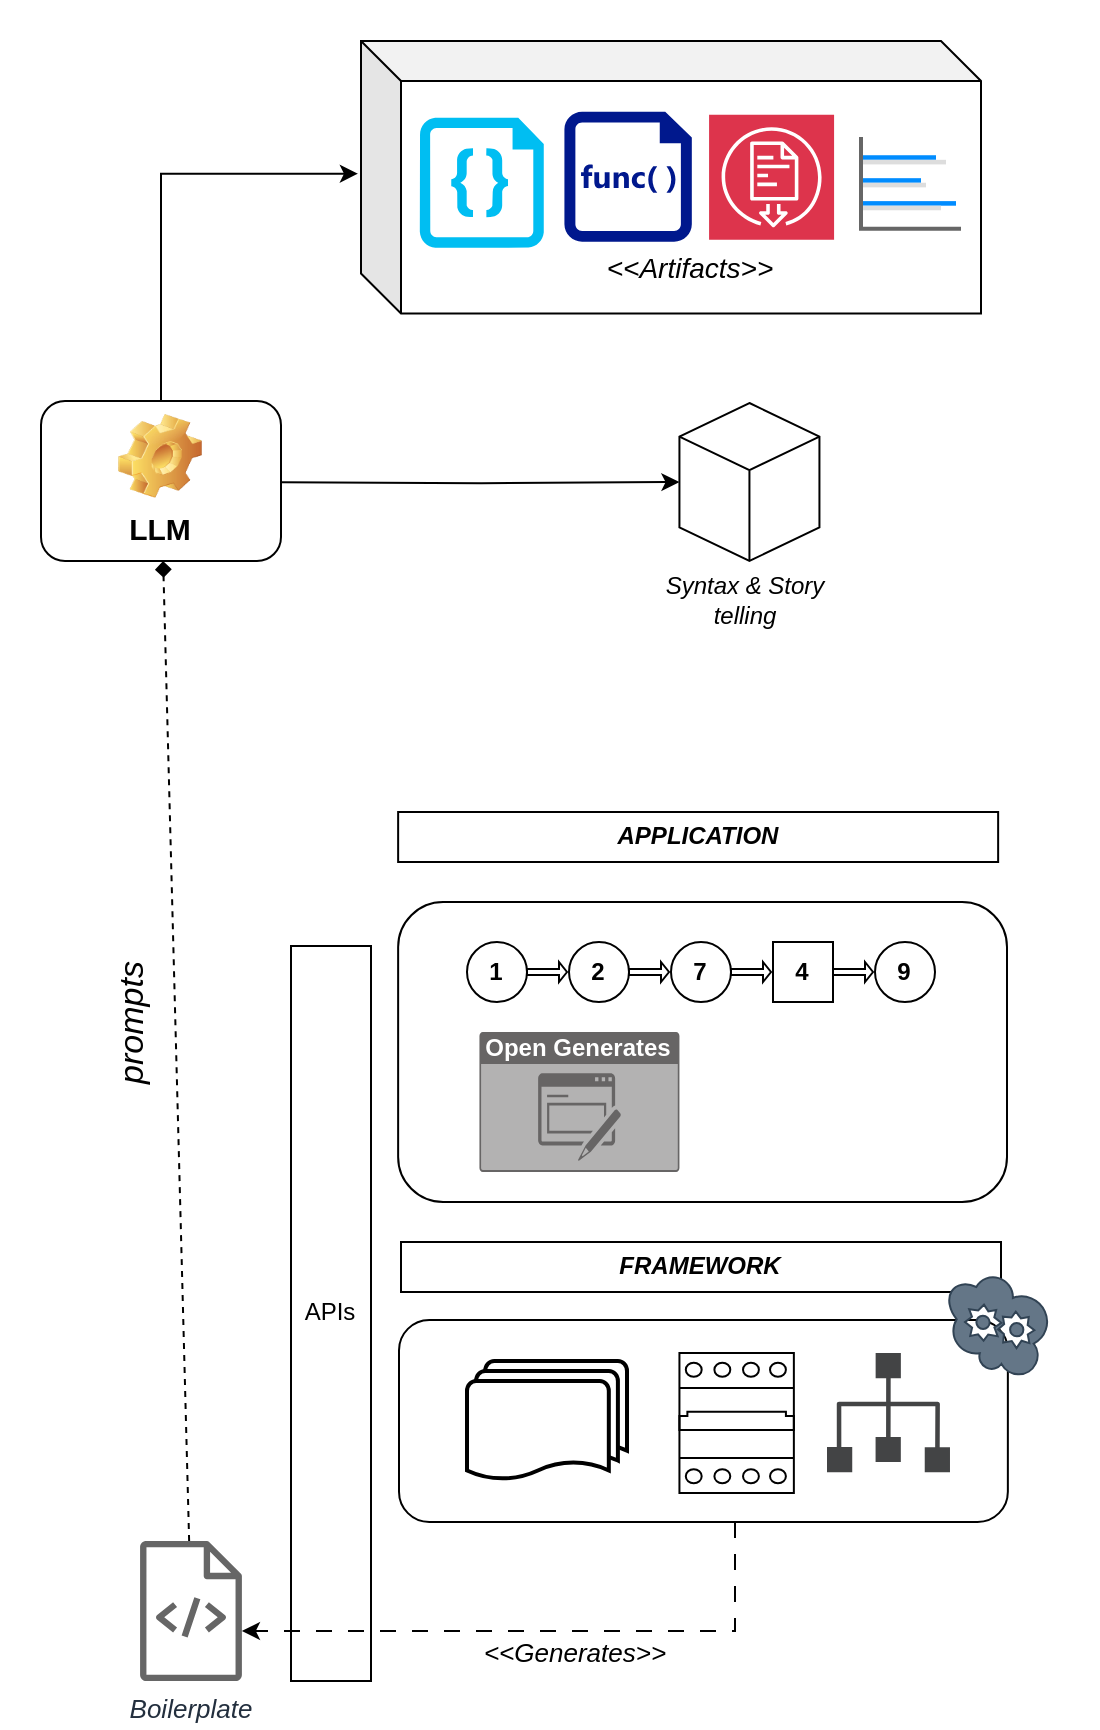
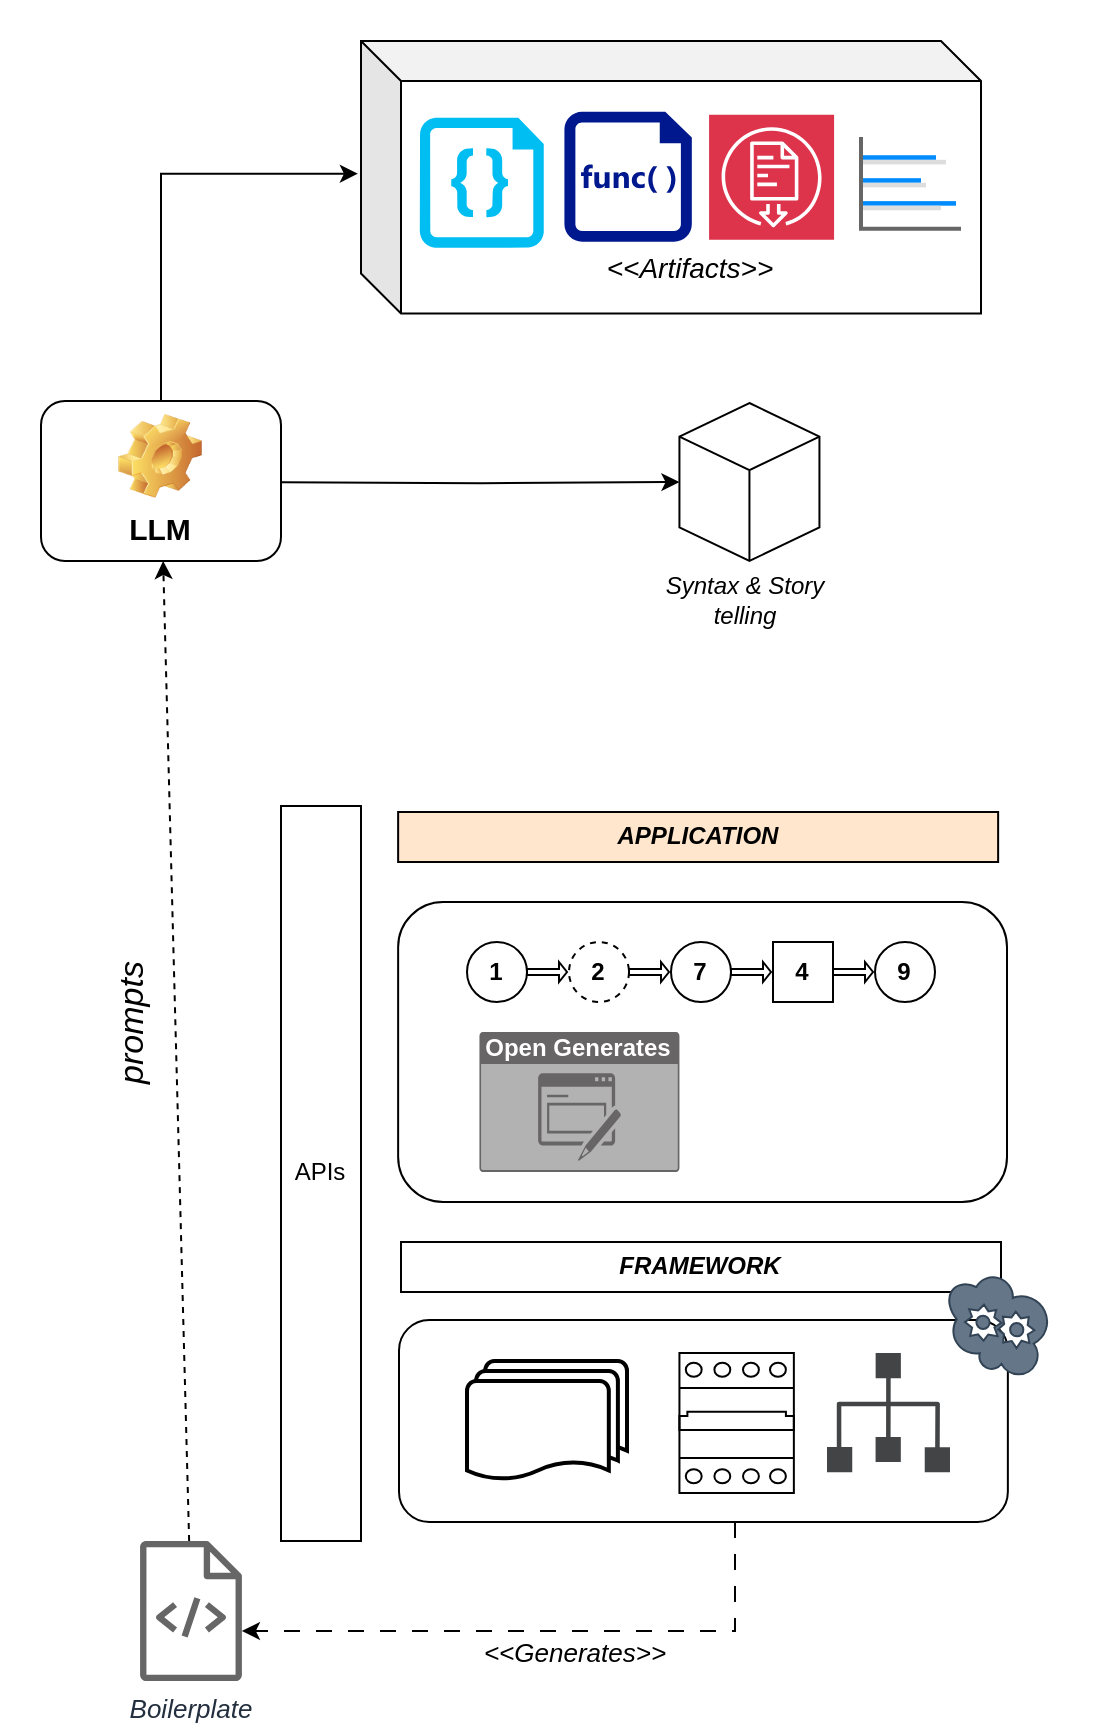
edge "Boilerplate" -> "LLM": arrowhead diamond -> classic
node "APPLICATION": fillcolor #ffffff -> #ffe6cc
node "2": style solid -> dashed
node "APIs": moved (331, 1314) -> (321, 1174)
